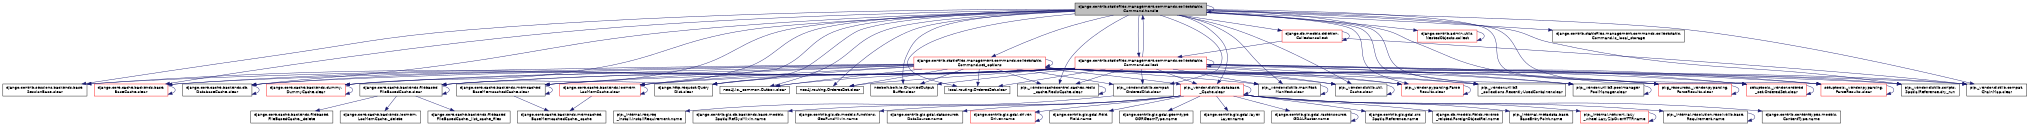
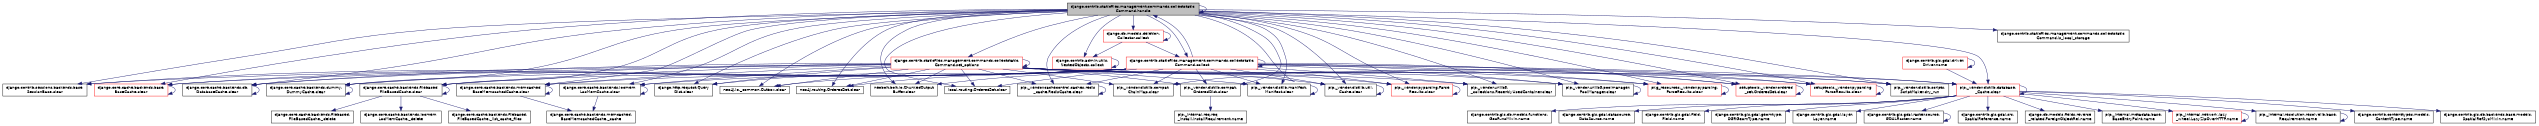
edge "django.db.models.deletion. Collector.collect" -> "pip._vendor.distlib.compat. ChainMap.clear": now "django.db.models.deletion. Collector.collect" -> "django.contrib.admin.utils. NestedObjects.collect"
node "django.core.cache.backends.dummy. DummyCache.clear": color red -> black
node "django.core.cache.backends.locmem. LocMemCache.clear": color red -> black
node "pip._vendor.distlib.scripts. SpatialReference.dry_run": label "pip._vendor.distlib.scripts. SpatialReference.dry_run" -> "pip._vendor.distlib.scripts. ScriptMaker.dry_run"
edge "pip._vendor.distlib.database. _Cache.clear" -> "django.contrib.gis.gdal.driver. Driver.name": reversed
